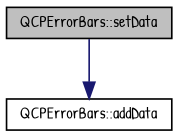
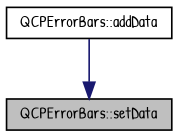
edge "QCPErrorBars::setData" -> "QCPErrorBars::addData": reversed
